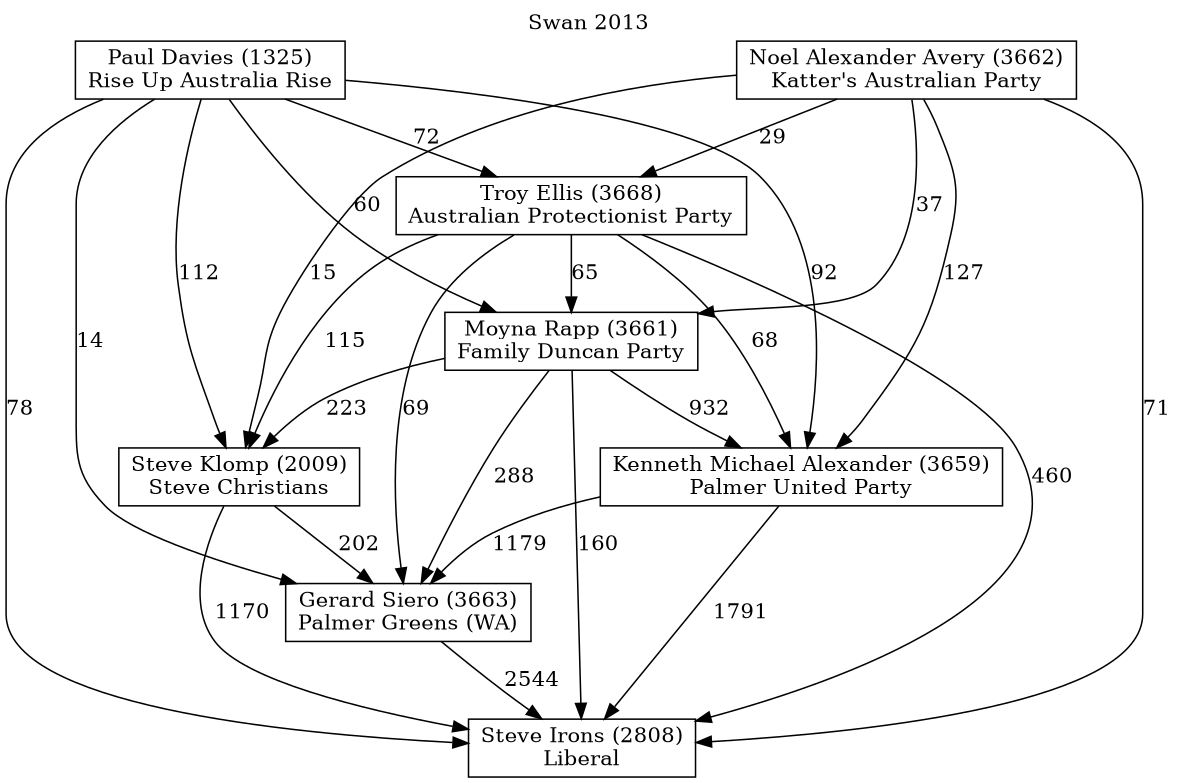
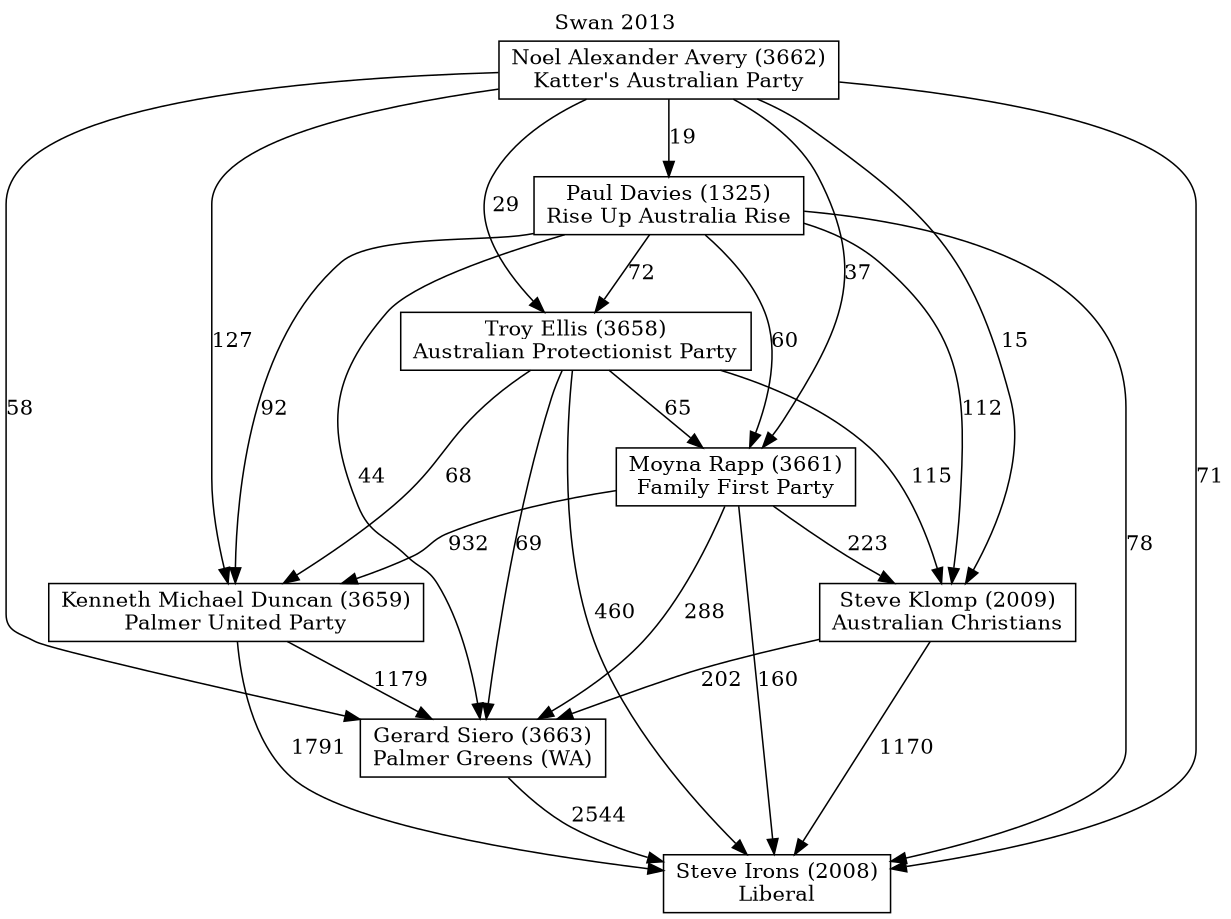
edge "Noel Alexander Avery (3662) Katter's Australian Party" -> "Paul Davies (1325) Rise Up Australia Rise": added, label "19"
node "Troy Ellis (3668) Australian Protectionist Party": label "Troy Ellis (3668) Australian Protectionist Party" -> "Troy Ellis (3658) Australian Protectionist Party"
edge "Noel Alexander Avery (3662) Katter's Australian Party" -> "Gerard Siero (3663) Palmer Greens (WA)": added, label "58"
edge "Paul Davies (1325) Rise Up Australia Rise" -> "Gerard Siero (3663) Palmer Greens (WA)": label "14" -> "44"
node "Moyna Rapp (3661) Family Duncan Party": label "Moyna Rapp (3661) Family Duncan Party" -> "Moyna Rapp (3661) Family First Party"
node "Steve Klomp (2009) Steve Christians": label "Steve Klomp (2009) Steve Christians" -> "Steve Klomp (2009) Australian Christians"
node "Kenneth Michael Alexander (3659) Palmer United Party": label "Kenneth Michael Alexander (3659) Palmer United Party" -> "Kenneth Michael Duncan (3659) Palmer United Party"
node "Steve Irons (2808) Liberal": label "Steve Irons (2808) Liberal" -> "Steve Irons (2008) Liberal"
